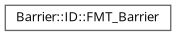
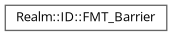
node "Barrier::ID::FMT_Barrier": label "Barrier::ID::FMT_Barrier" -> "Realm::ID::FMT_Barrier"
